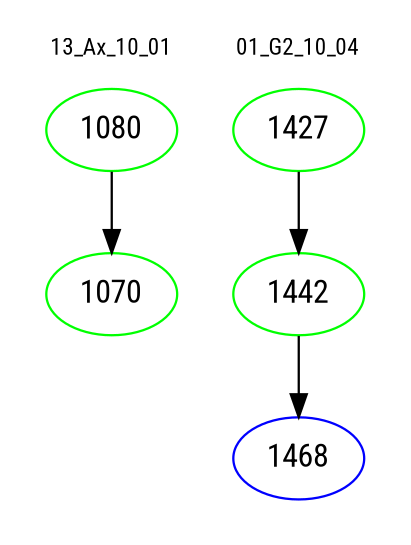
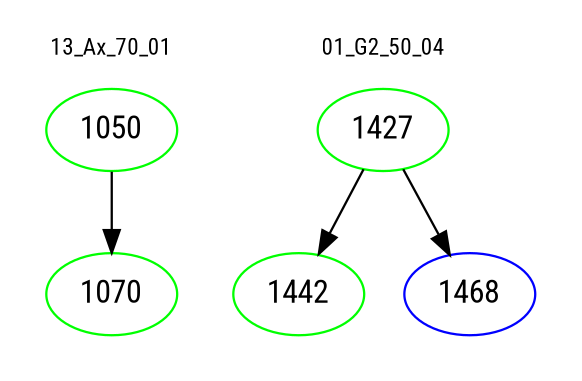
cluster "13_Ax_10_01": label "13_Ax_10_01" -> "13_Ax_70_01"
cluster "01_G2_10_04": label "01_G2_10_04" -> "01_G2_50_04"
node "1080": label "1080" -> "1050"
edge "1442" -> "1468": now "1427" -> "1468"
